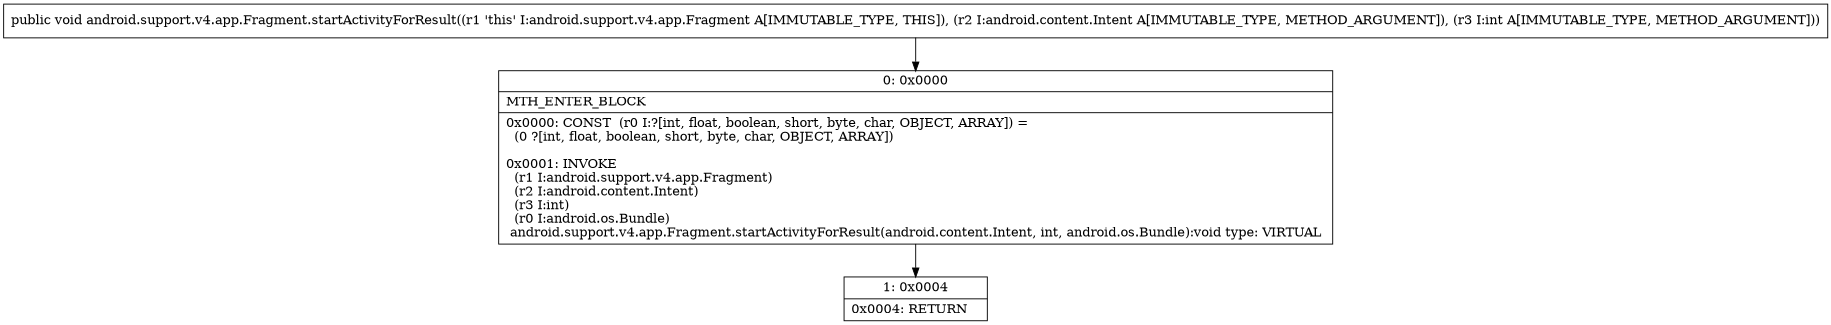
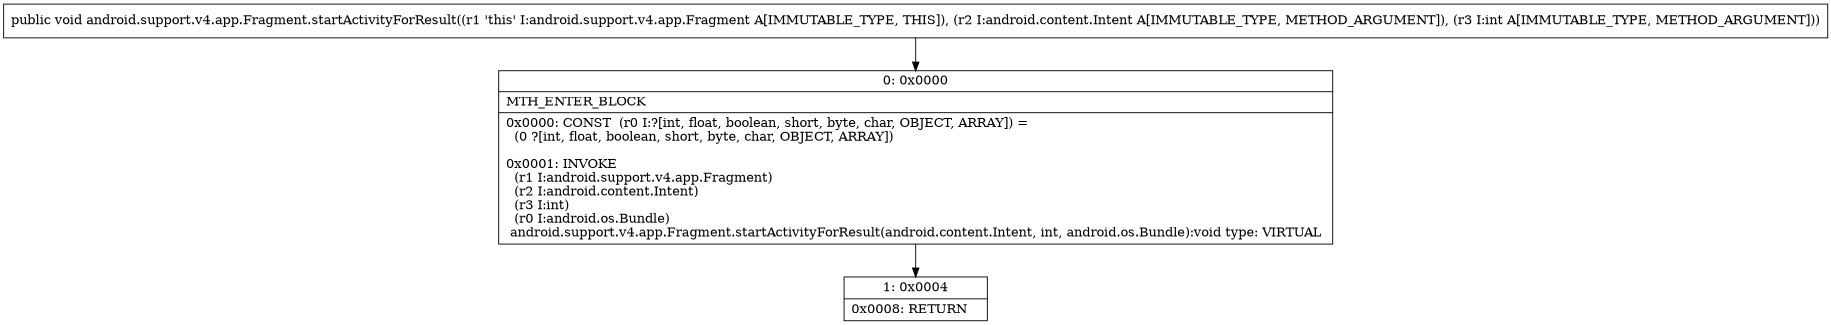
node "1: 0x0004": text "0x0004: RETURN" -> "0x0008: RETURN"
